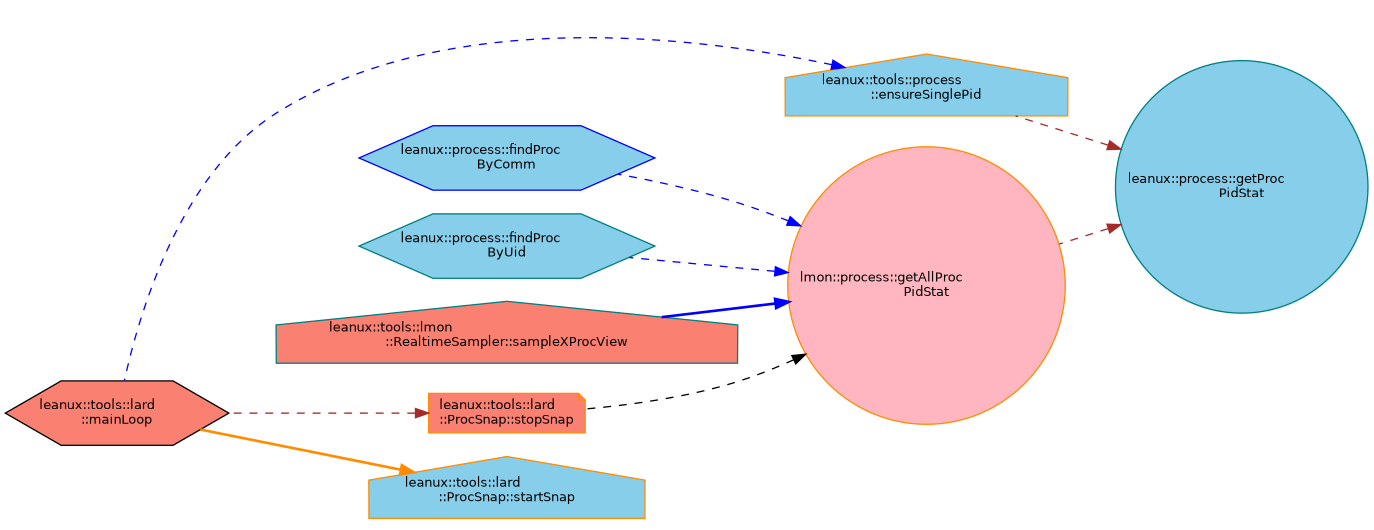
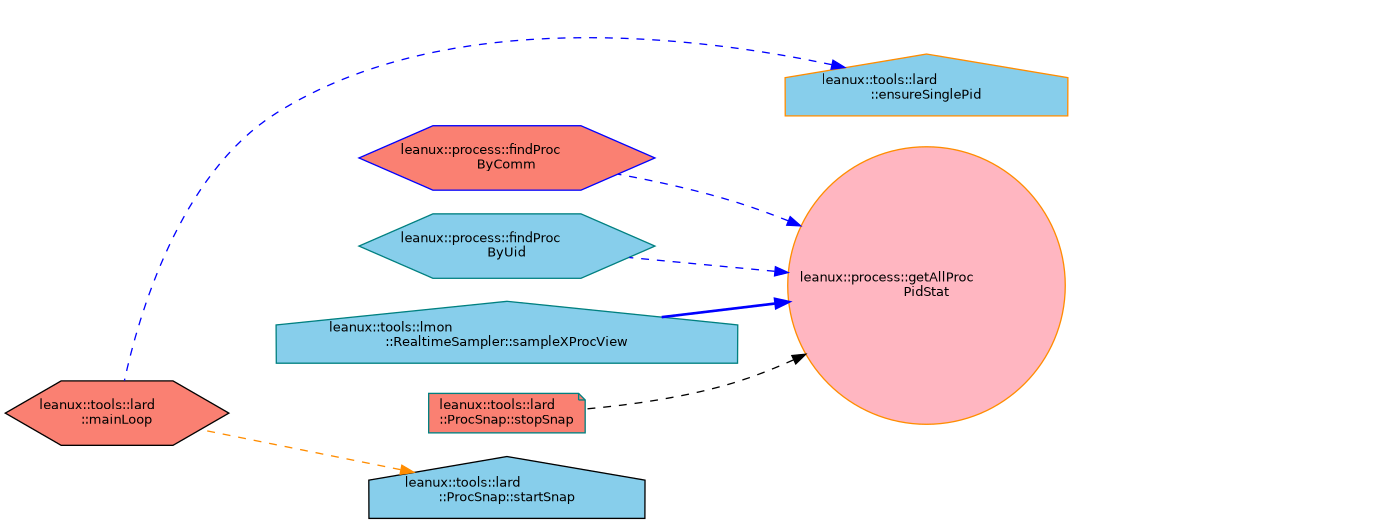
node "leanux::tools::process ::ensureSinglePid": label "leanux::tools::process ::ensureSinglePid" -> "leanux::tools::lard ::ensureSinglePid"
node "leanux::process::findProc ByComm": fillcolor skyblue -> salmon
node "leanux::process::getProc PidStat": removed
node "lmon::process::getAllProc PidStat": label "lmon::process::getAllProc PidStat" -> "leanux::process::getAllProc PidStat"
node "leanux::tools::lmon ::RealtimeSampler::sampleXProcView": fillcolor salmon -> skyblue
edge "leanux::tools::lard ::mainLoop" -> "leanux::tools::lard ::ProcSnap::stopSnap": removed
node "leanux::tools::lard ::ProcSnap::stopSnap": color darkorange -> teal
edge "leanux::tools::lard ::mainLoop" -> "leanux::tools::lard ::ProcSnap::startSnap": style bold -> dashed
node "leanux::tools::lard ::ProcSnap::startSnap": color darkorange -> black
